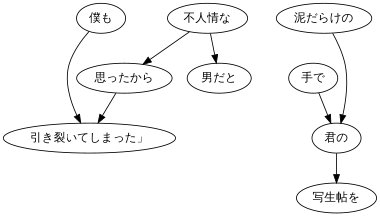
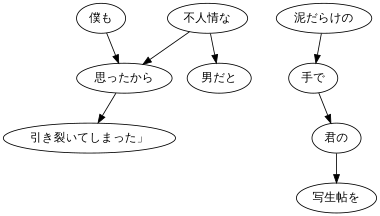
edge "僕も" -> "引き裂いてしまった」": now "僕も" -> "思ったから"
edge "泥だらけの" -> "君の": now "泥だらけの" -> "手で"
